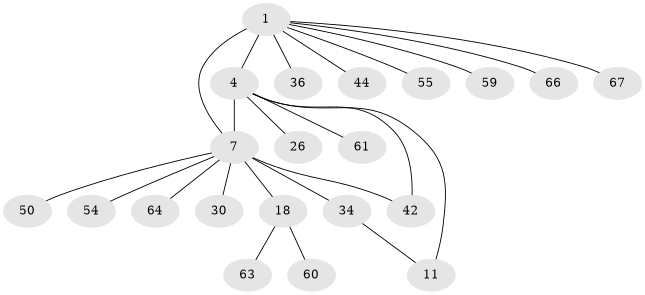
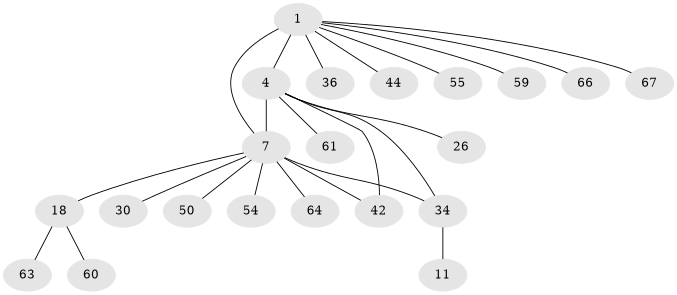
edge "4" -- "11": now "4" -- "34"
